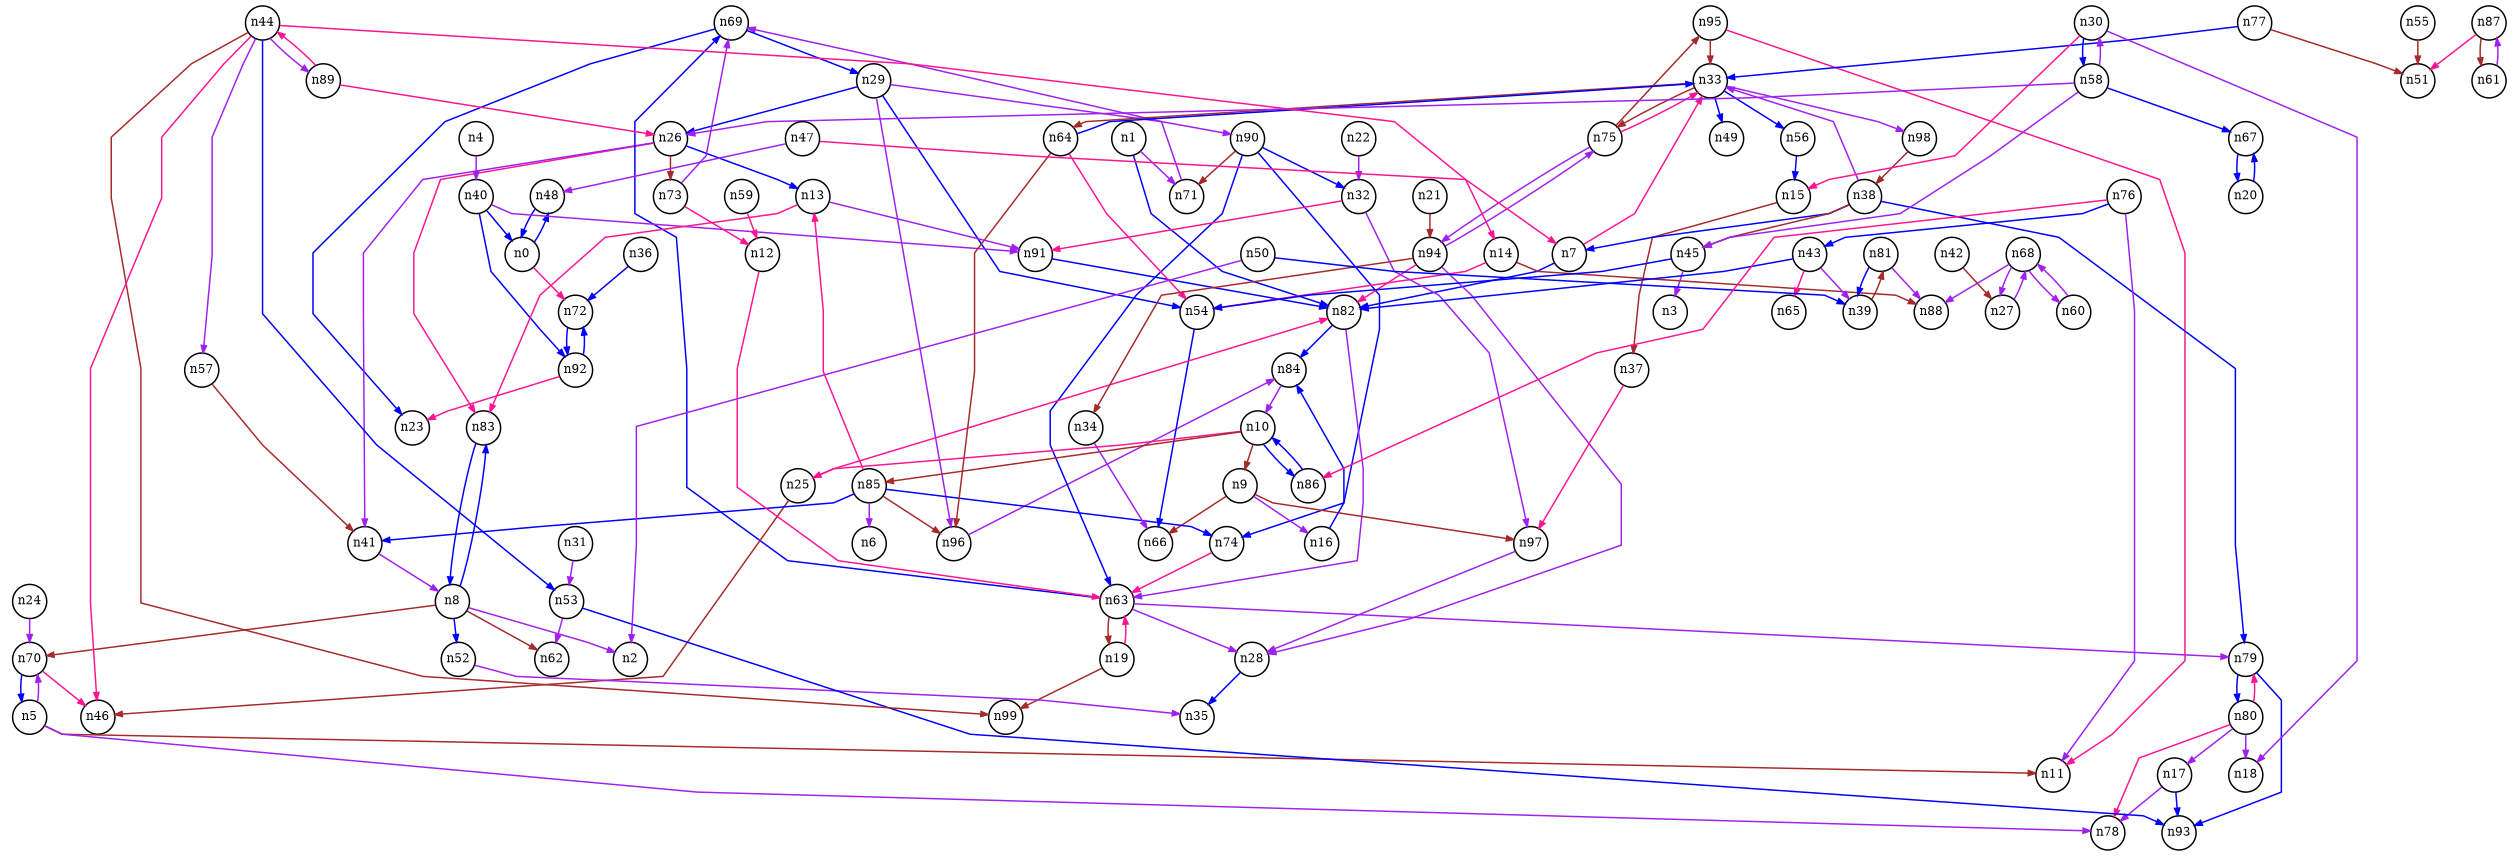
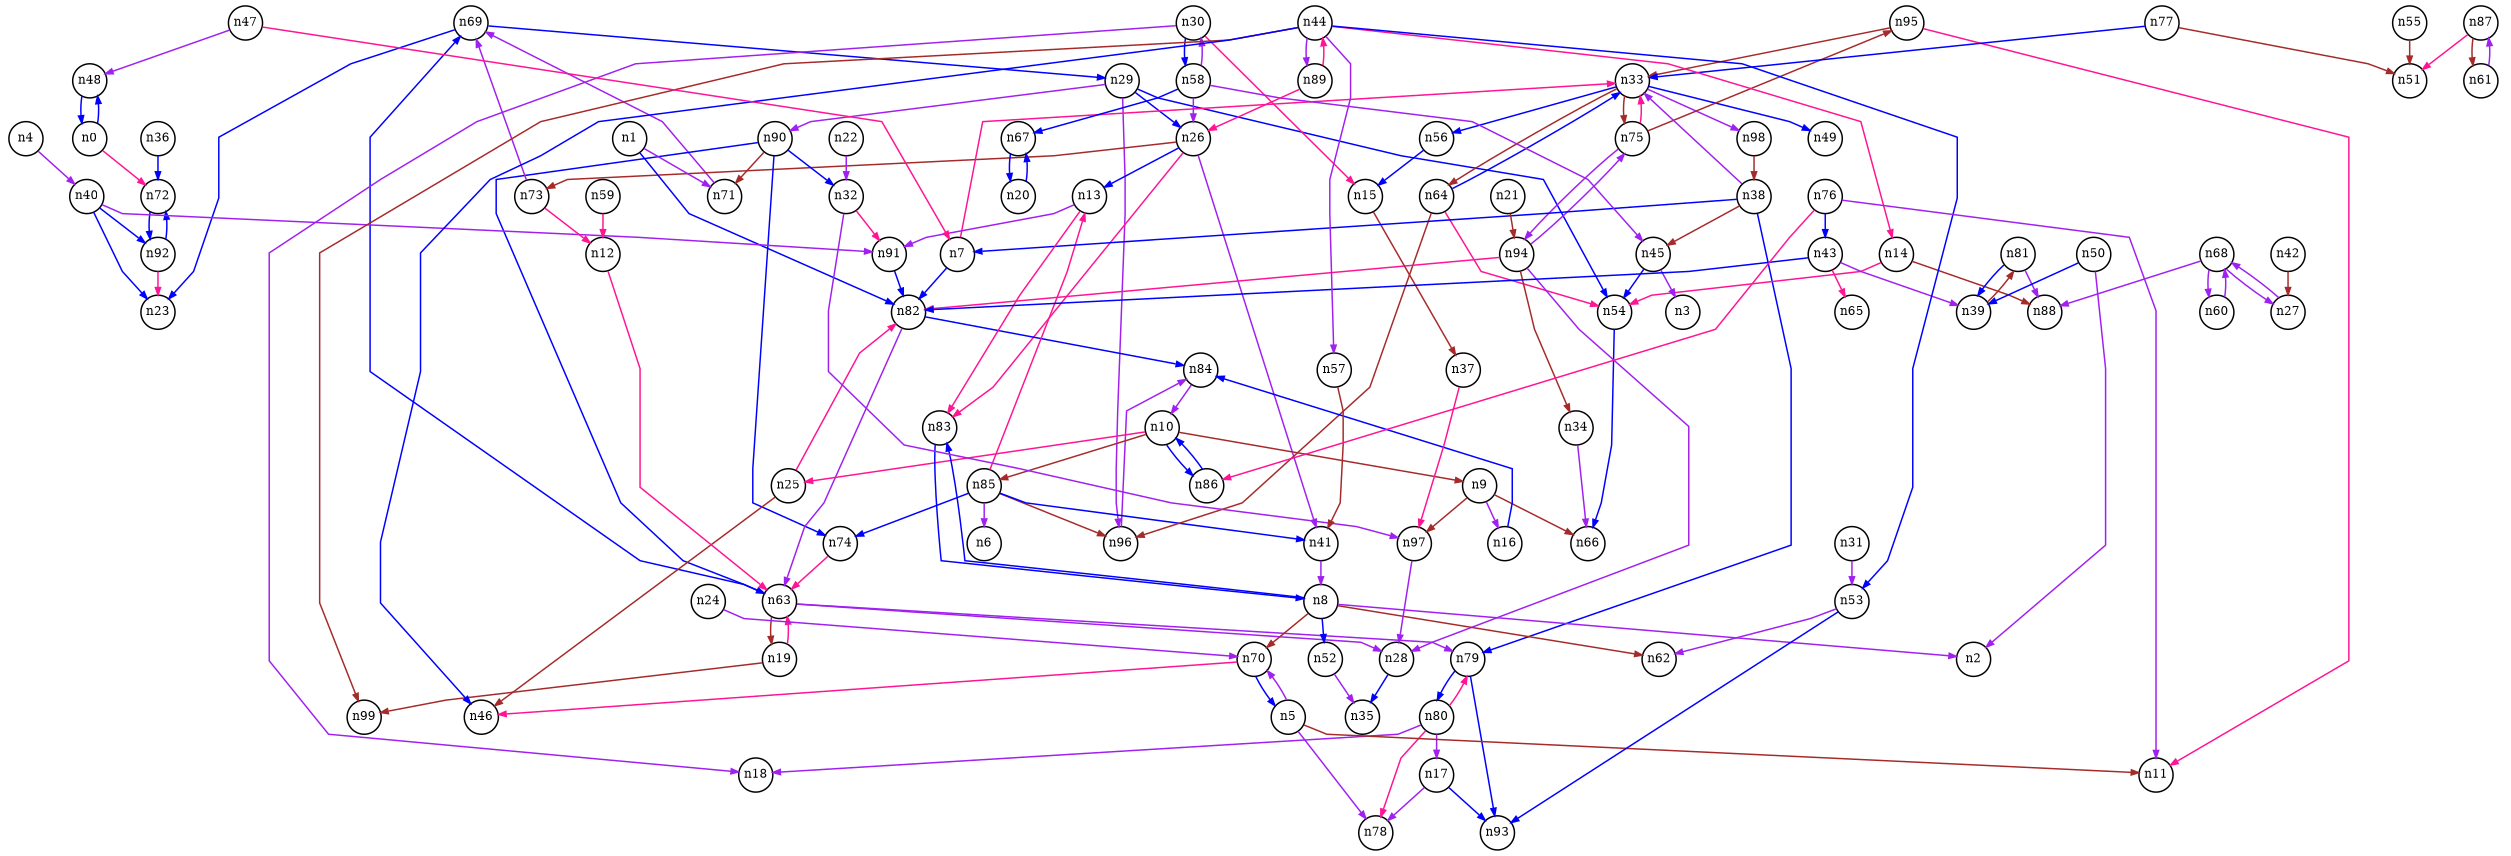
edge "n40" -> "n0": now "n40" -> "n23"
edge "n44" -> "n46": color deeppink -> blue
